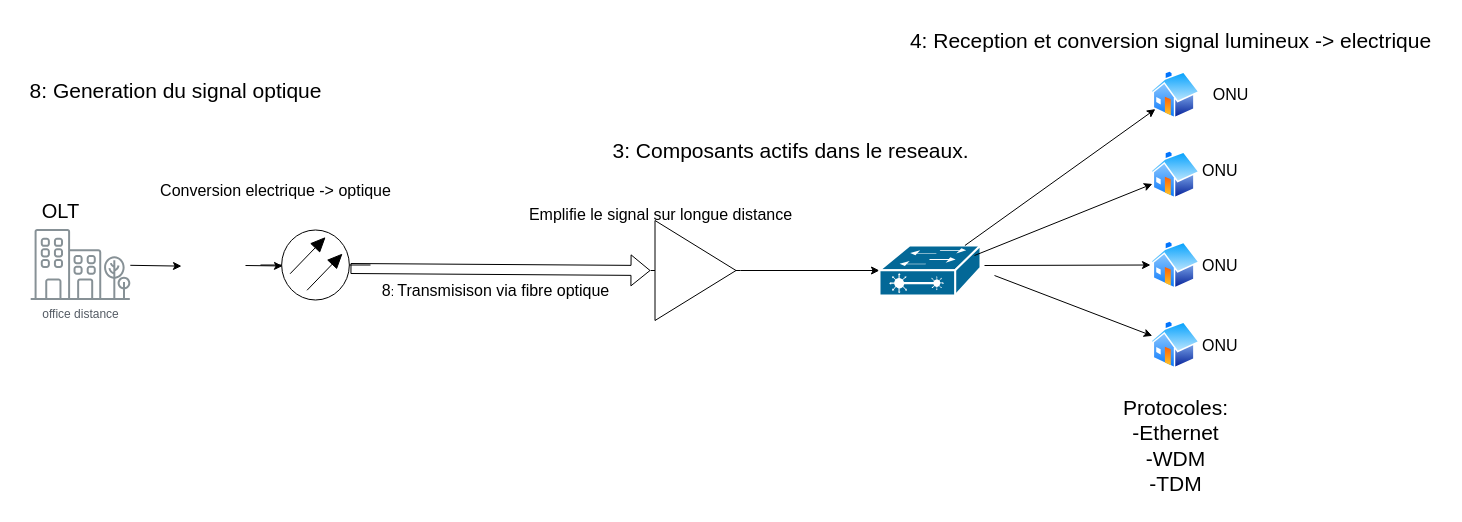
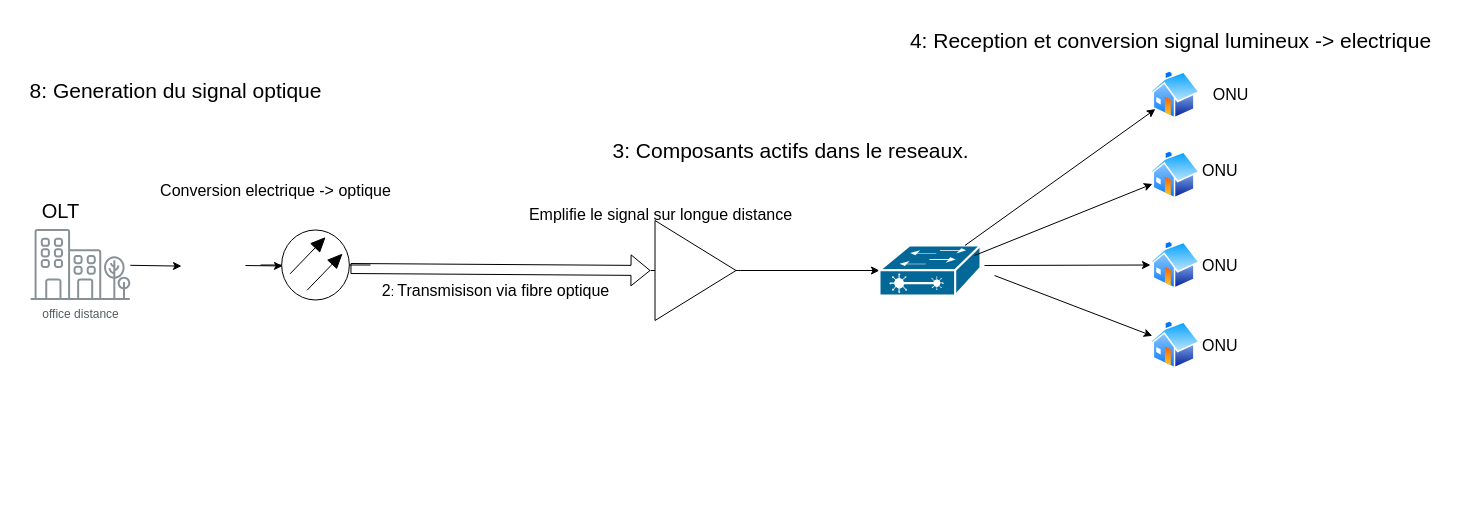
node "8: Transmisison via fibre optique": label "8: Transmisison via fibre optique" -> "2: Transmisison via fibre optique"
node "Protocoles: -Ethernet -WDM -TDM": removed
